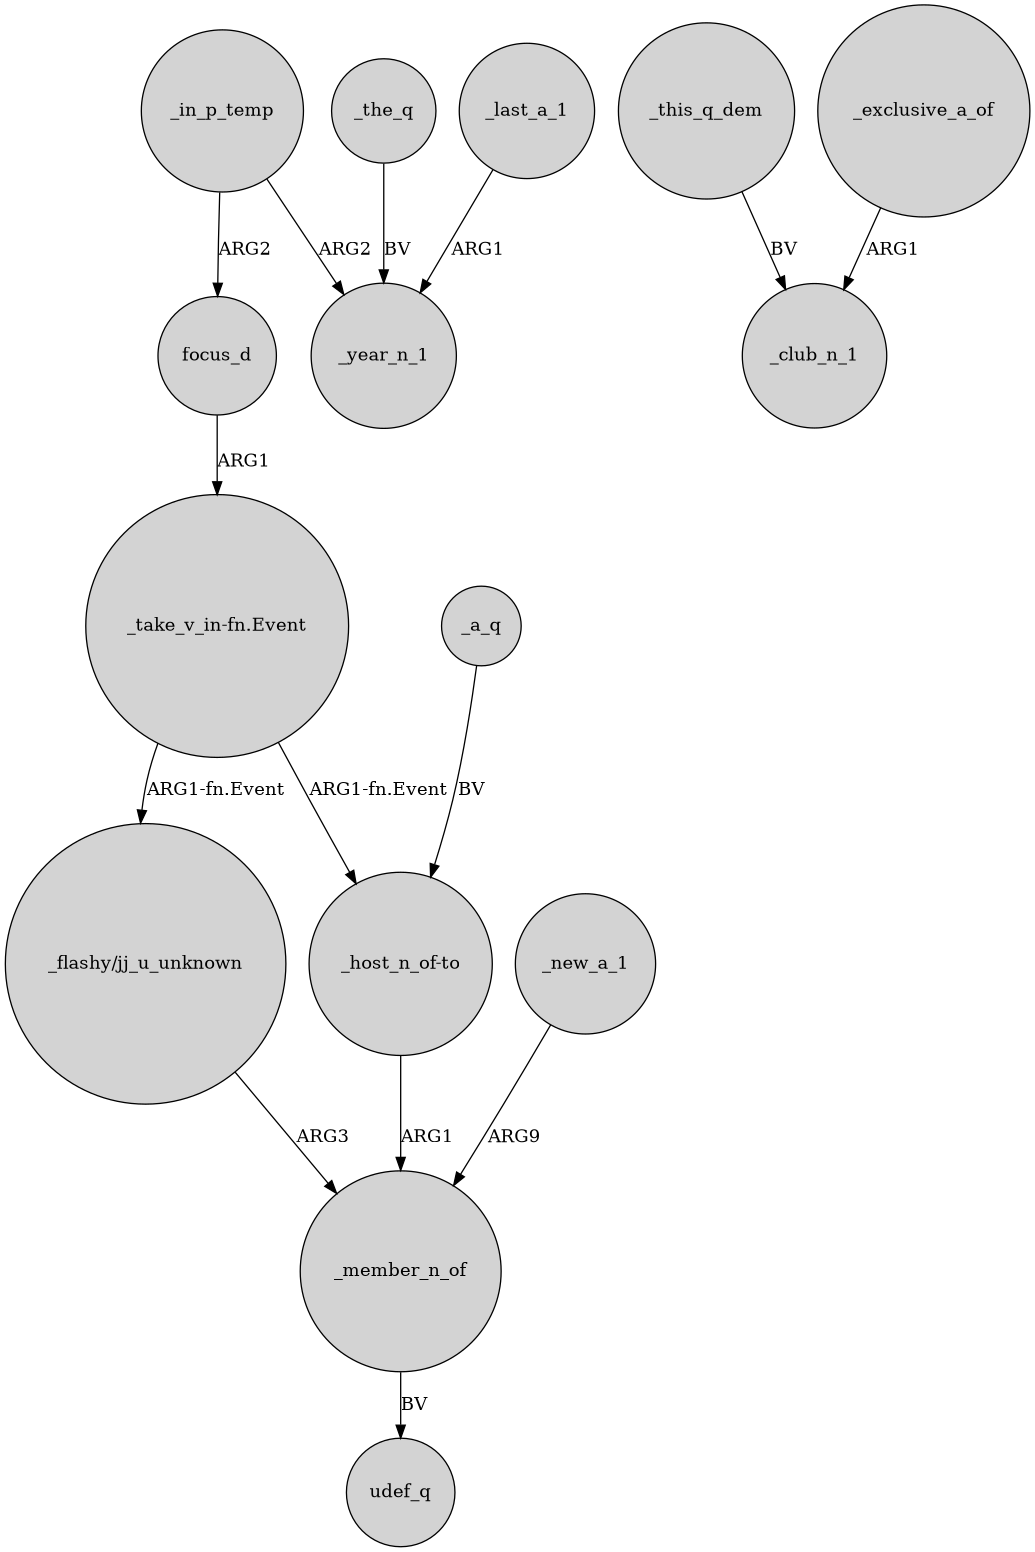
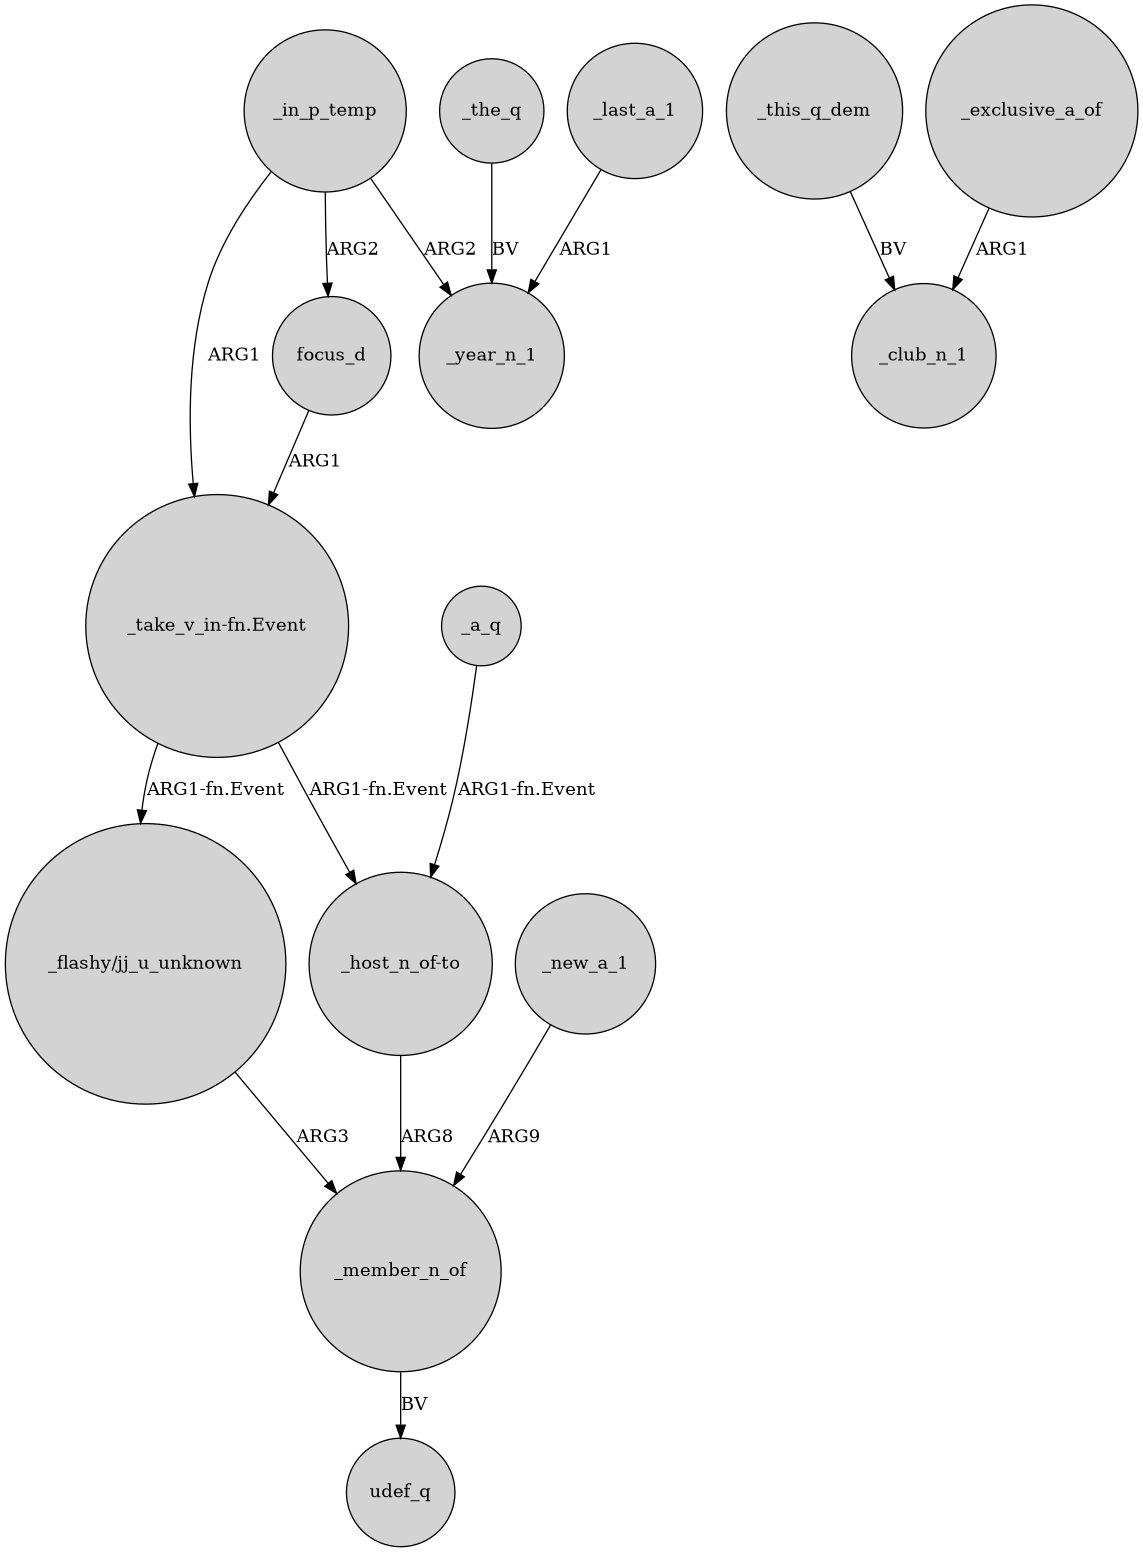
edge "_in_p_temp" -> "_take_v_in-fn.Event": added, label "ARG1"
edge "_a_q" -> "_host_n_of-to": label "BV" -> "ARG1-fn.Event"
edge "_host_n_of-to" -> "_member_n_of": label "ARG1" -> "ARG8"
